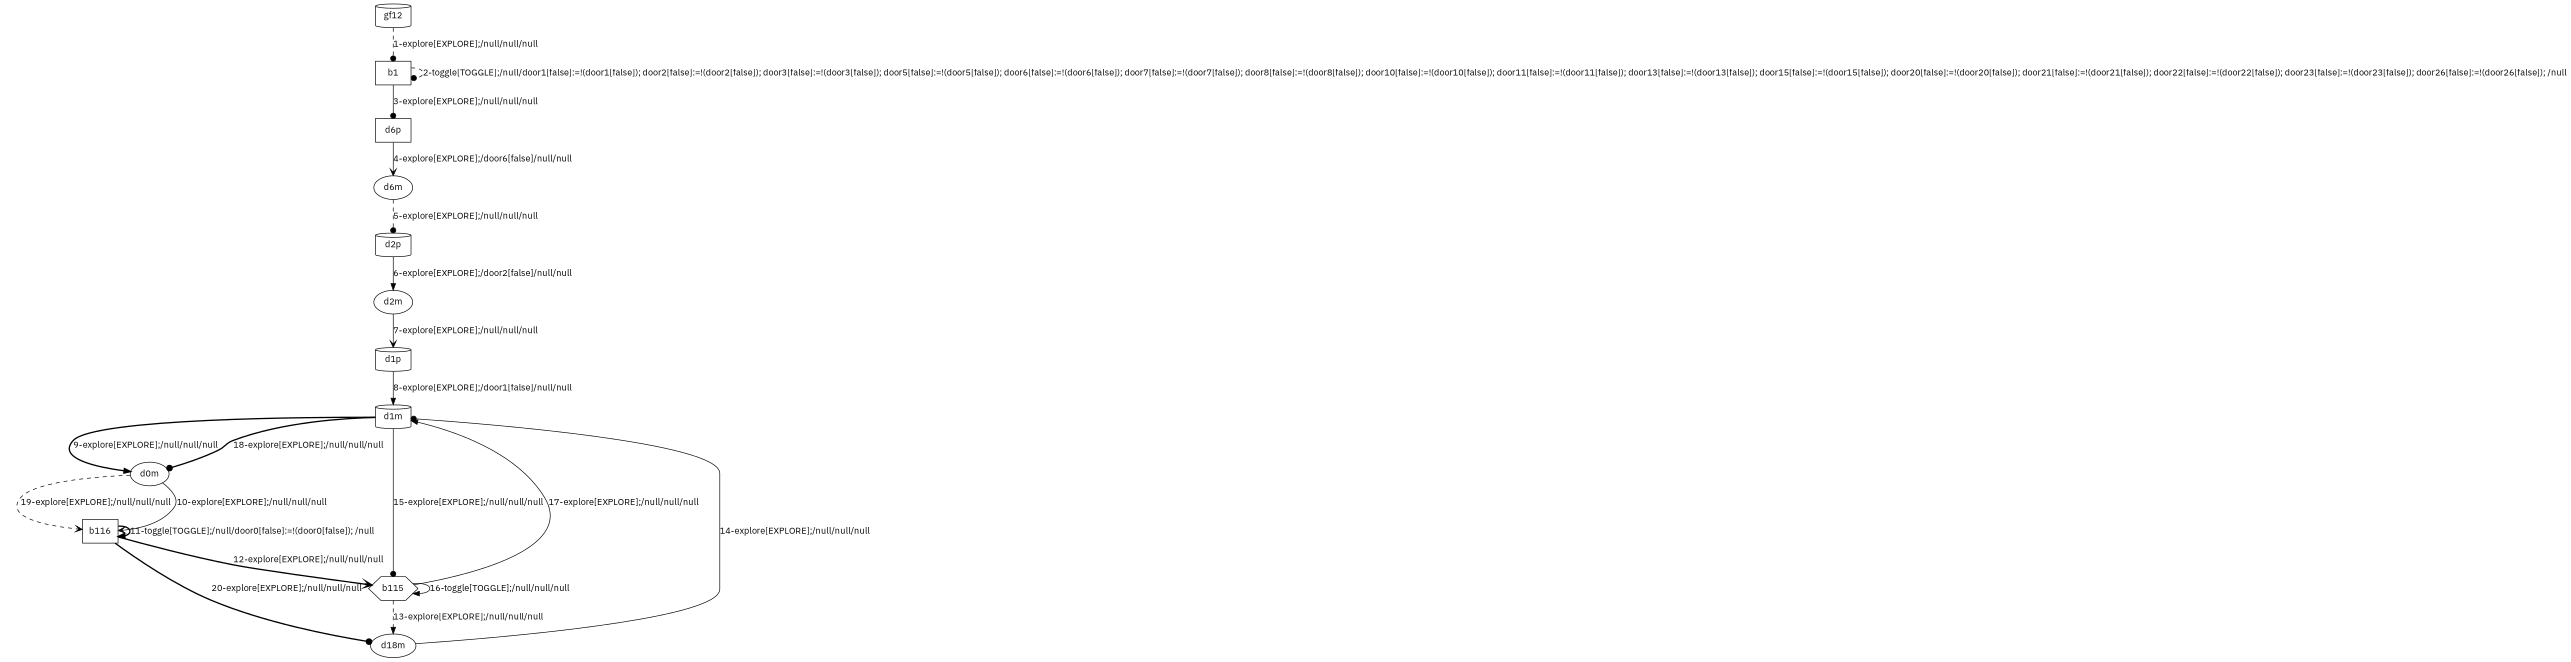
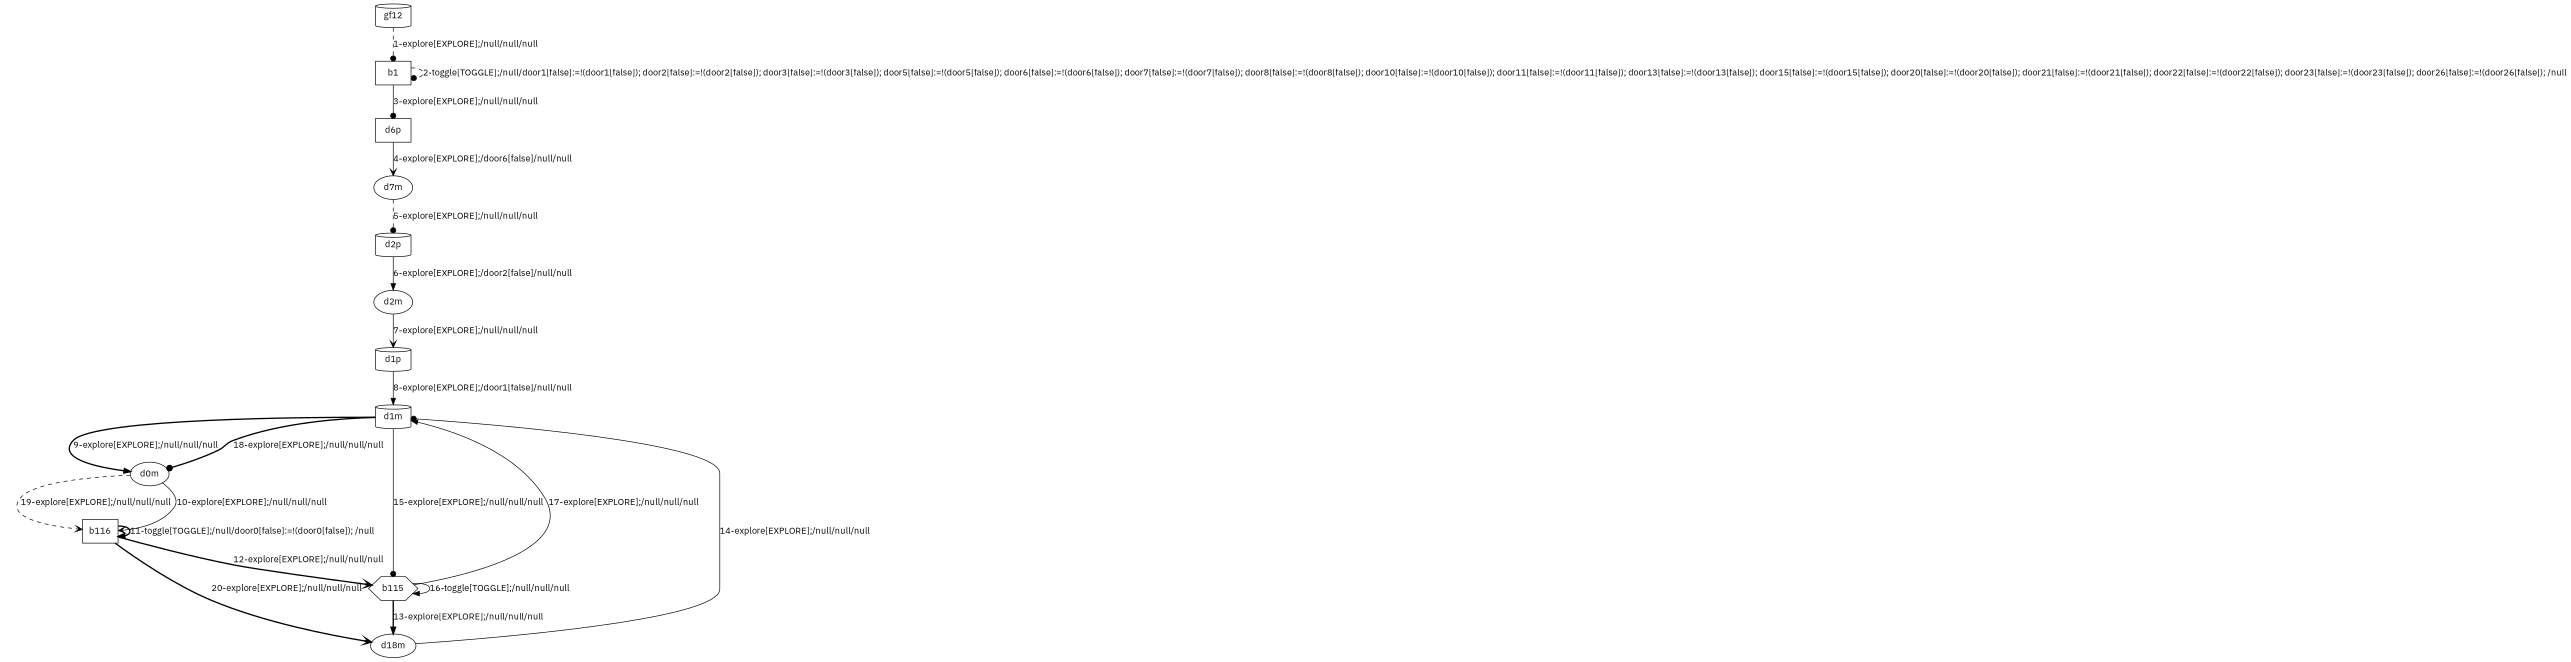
node "d6m": label "d6m" -> "d7m"
edge "b116" -> "d18m": arrowhead dot -> vee
edge "b115" -> "d18m": style dashed -> bold
